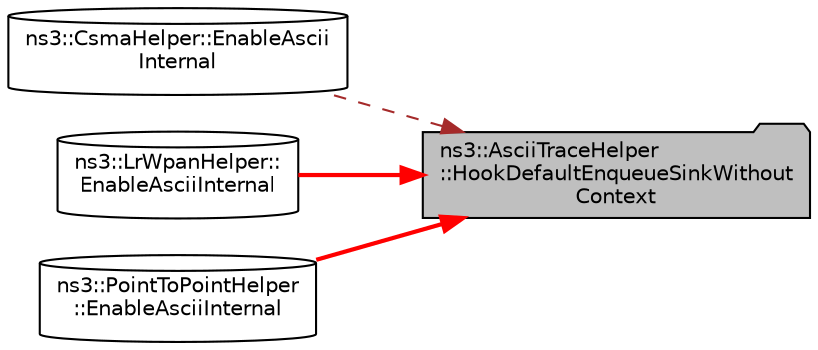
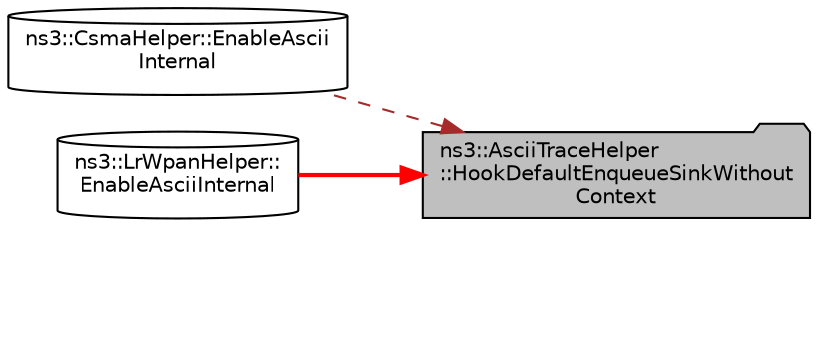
node "ns3::PointToPointHelper ::EnableAsciiInternal": removed
